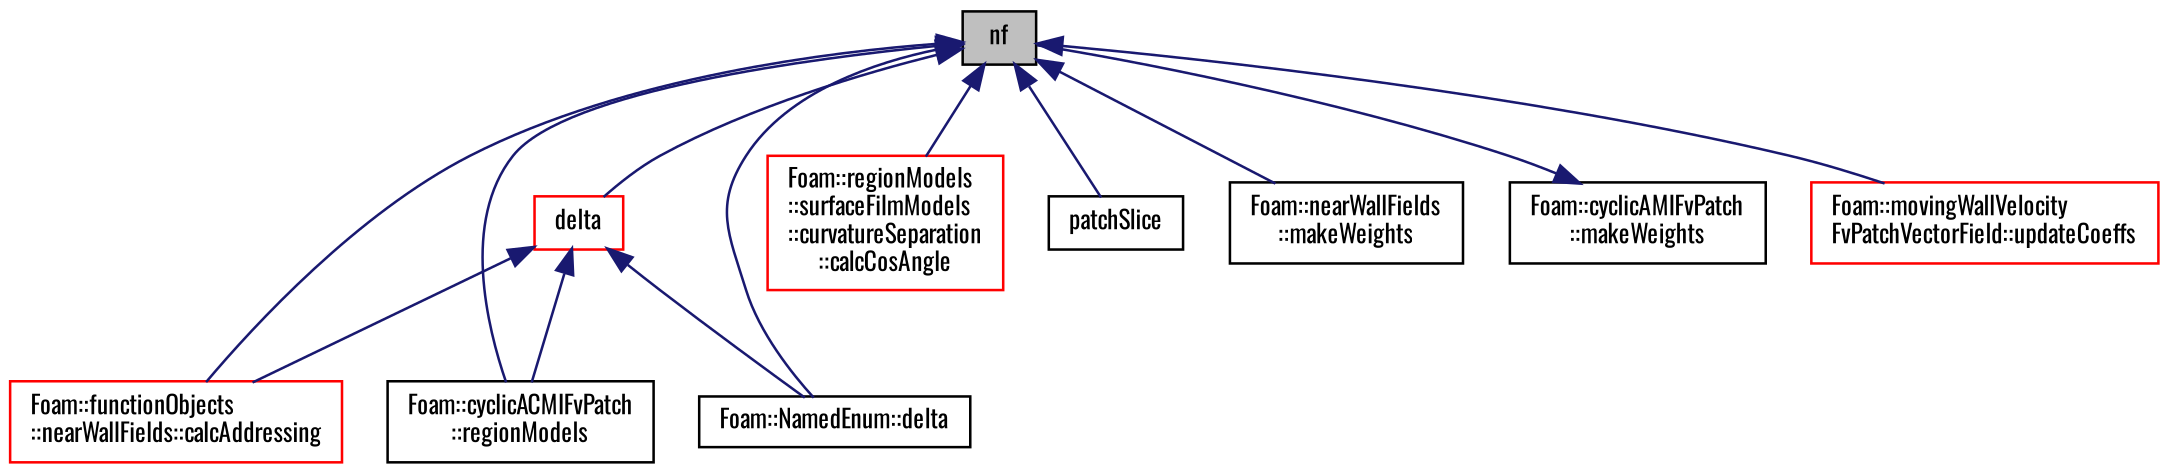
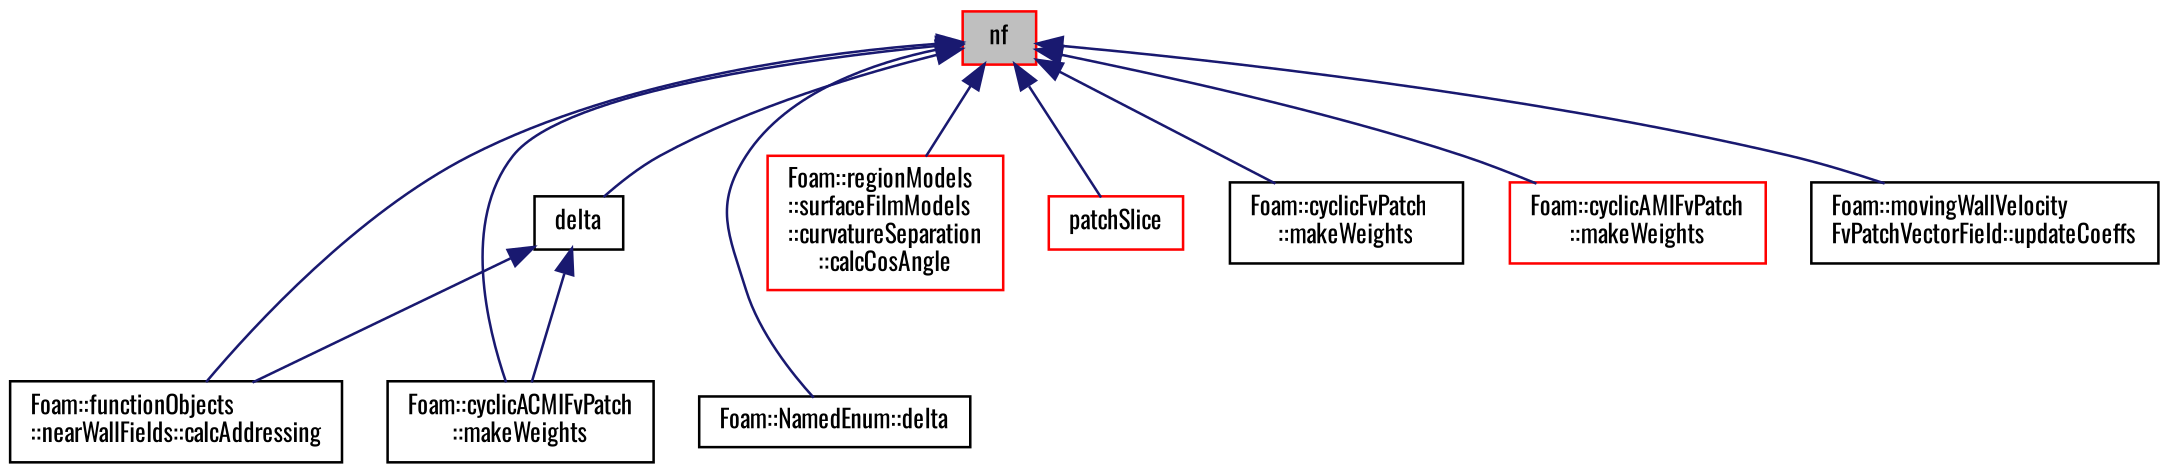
node "nf": color black -> red
edge "nf" -> "Foam::cyclicAMIFvPatch ::makeWeights": reversed
node "delta": color red -> black
node "patchSlice": color black -> red
node "Foam::nearWallFields ::makeWeights": label "Foam::nearWallFields ::makeWeights" -> "Foam::cyclicFvPatch ::makeWeights"
node "Foam::cyclicAMIFvPatch ::makeWeights": color black -> red
node "Foam::movingWallVelocity FvPatchVectorField::updateCoeffs": color red -> black
edge "Foam::NamedEnum::delta" -> "delta": removed
node "Foam::functionObjects ::nearWallFields::calcAddressing": color red -> black
node "Foam::cyclicACMIFvPatch ::regionModels": label "Foam::cyclicACMIFvPatch ::regionModels" -> "Foam::cyclicACMIFvPatch ::makeWeights"
